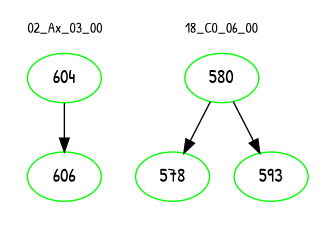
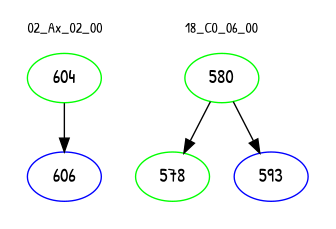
cluster "02_Ax_03_00": label "02_Ax_03_00" -> "02_Ax_02_00"
node "606": color green -> blue
node "593": color green -> blue
